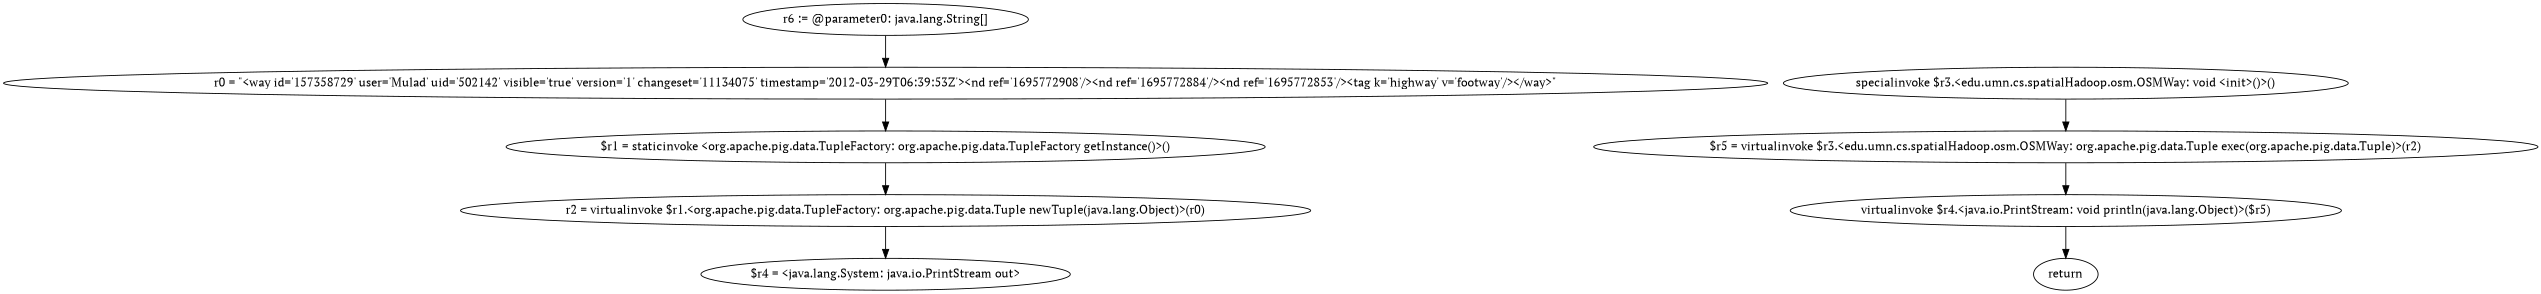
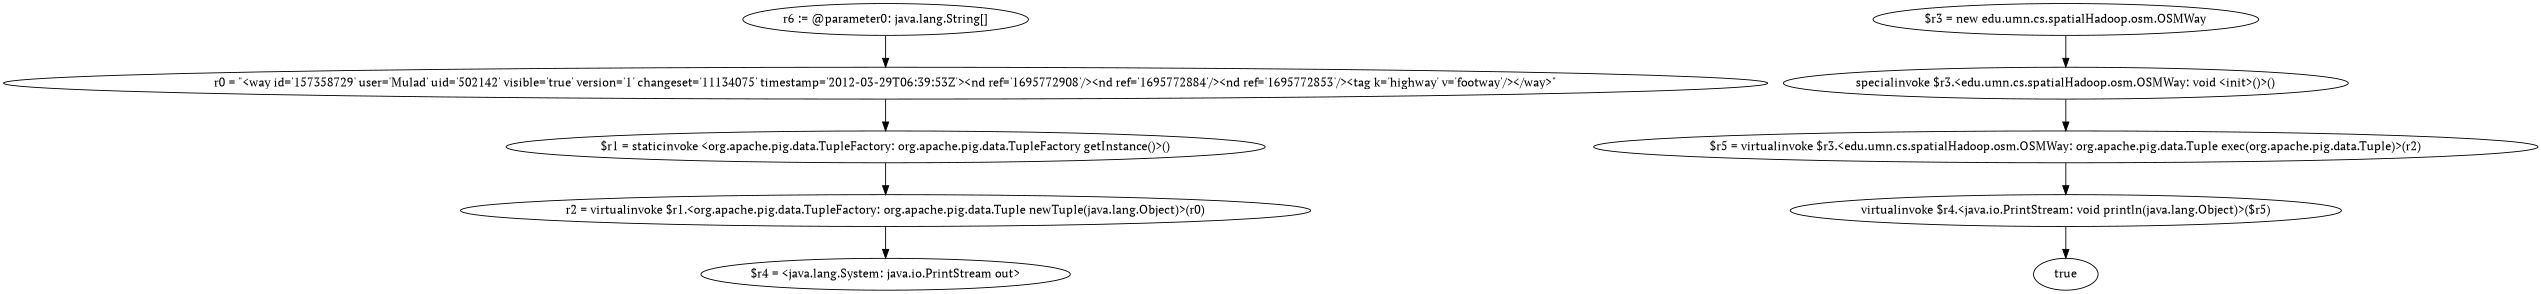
node "$r3 = new edu.umn.cs.spatialHadoop.osm.OSMWay": added
node "return": label "return" -> "true"
